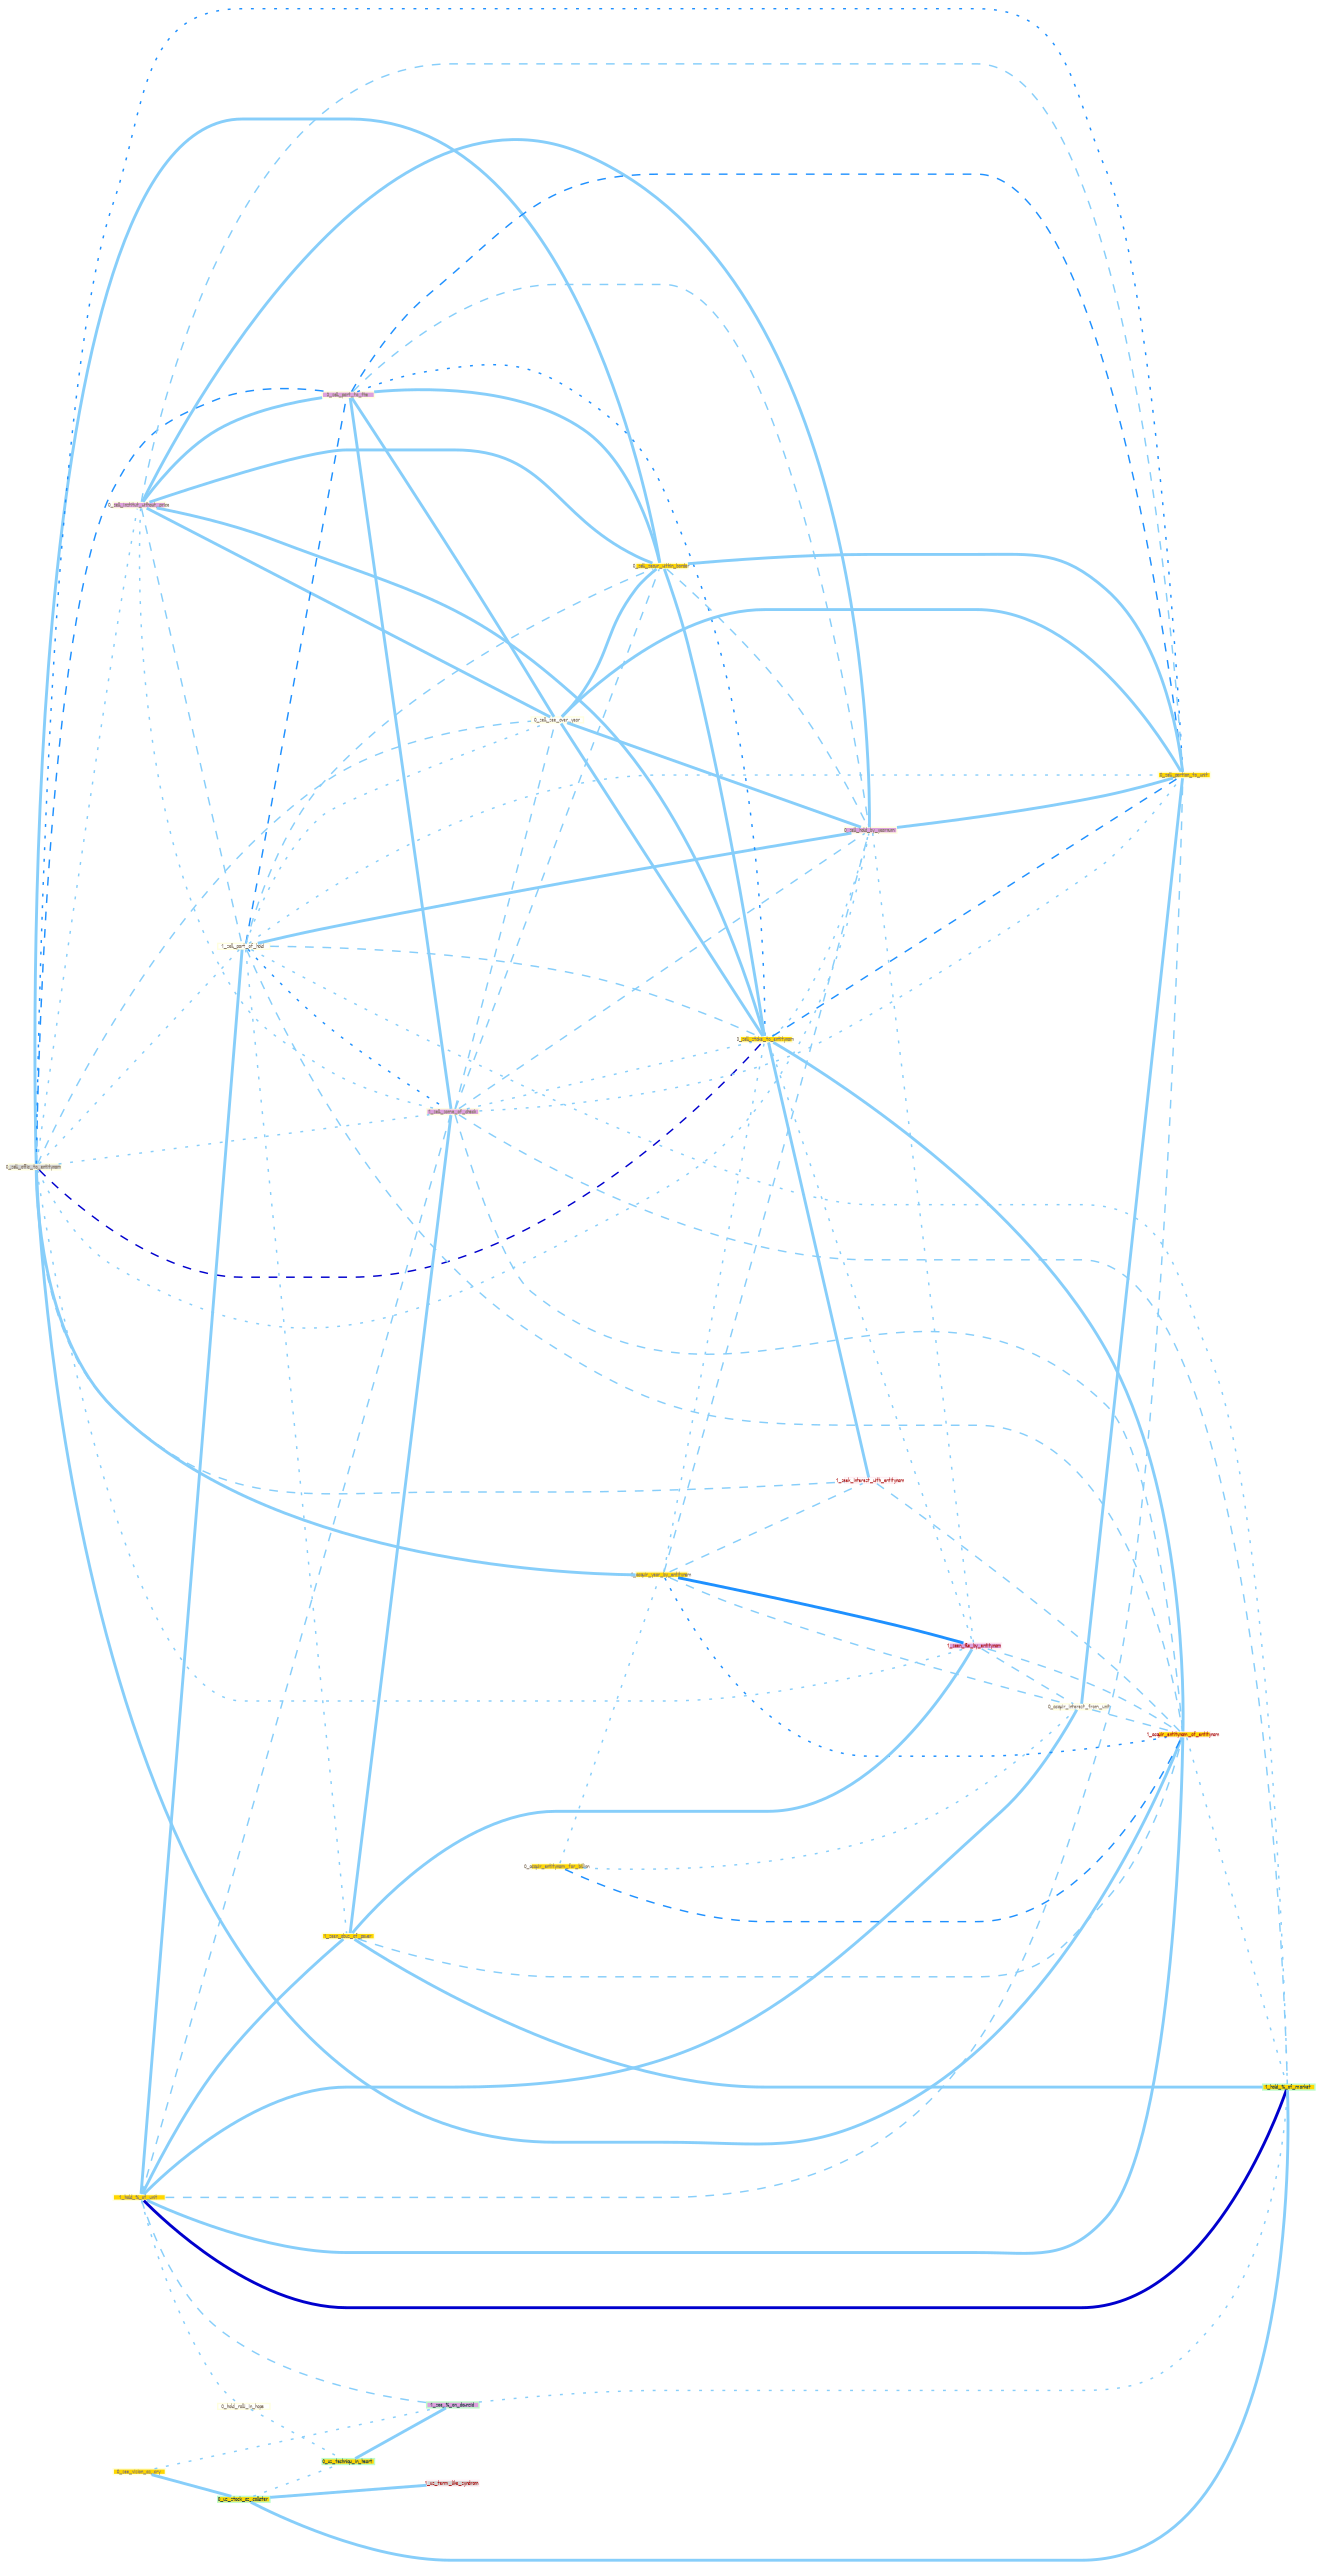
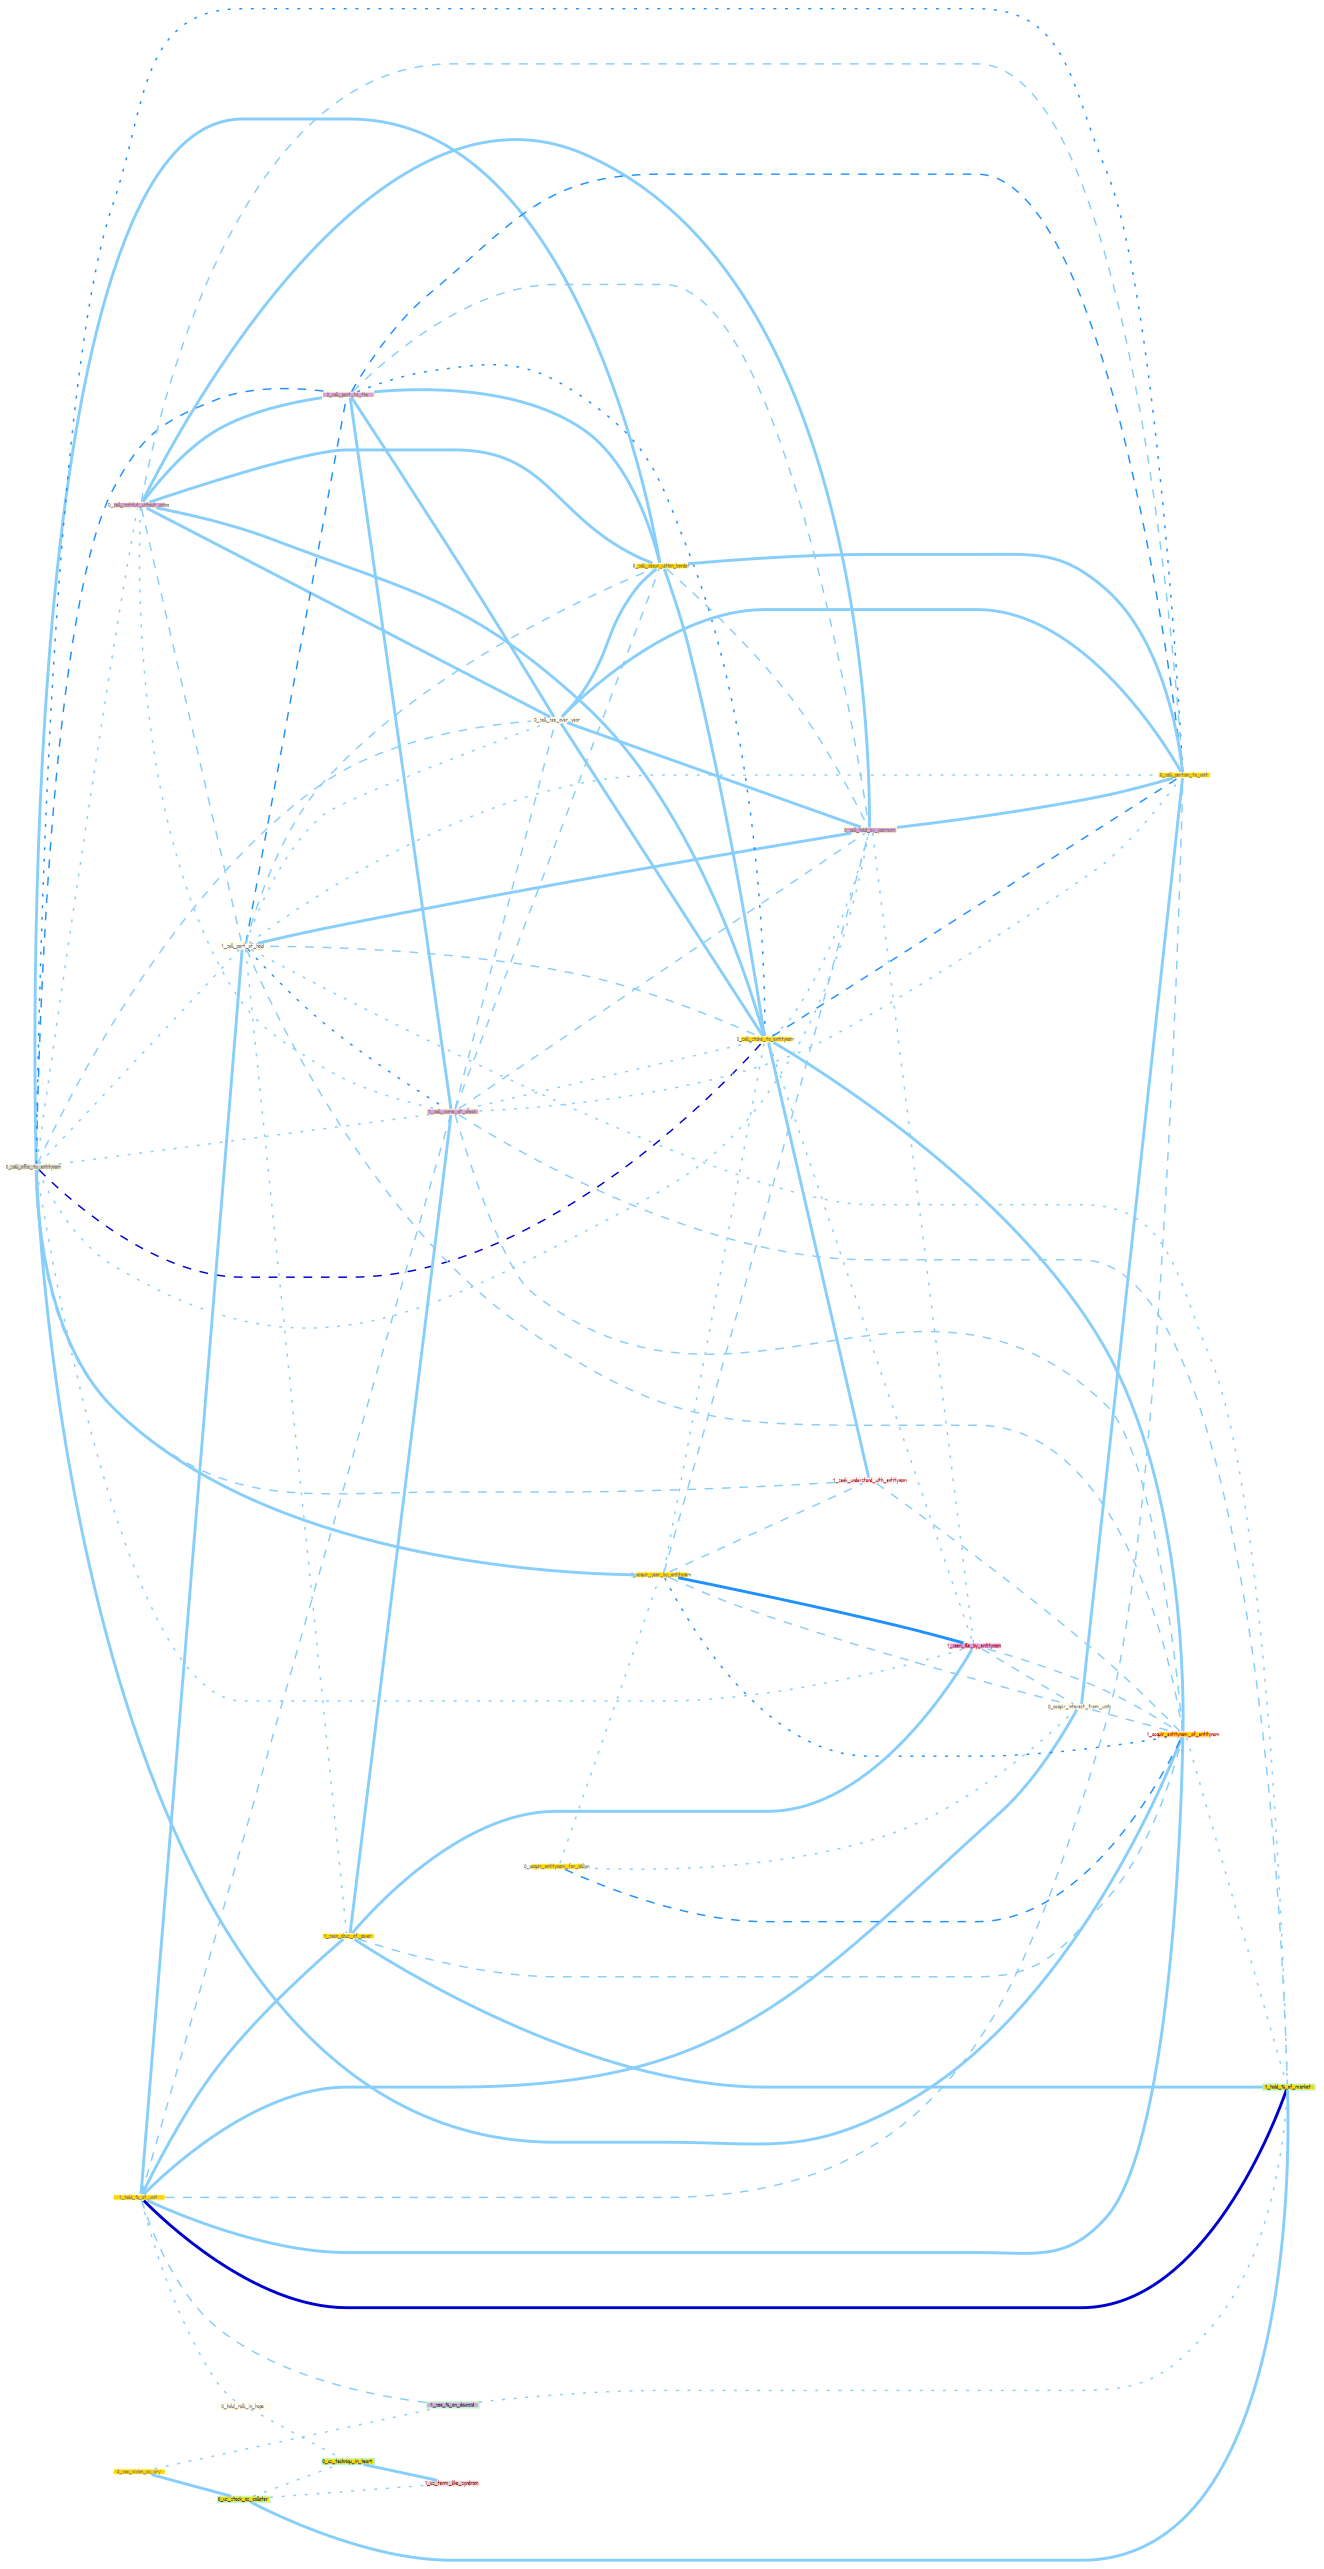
node "1_seek_interest_with_entitynam": label "1_seek_interest_with_entitynam" -> "1_seek_understand_with_entitynam"
edge "1_see_%_on_downsid" -- "0_us_techniqu_in_heart": now "1_us_term_like_syndrom" -- "0_us_techniqu_in_heart"
edge "1_us_term_like_syndrom" -- "0_us_stock_as_collater": style bold -> dotted
